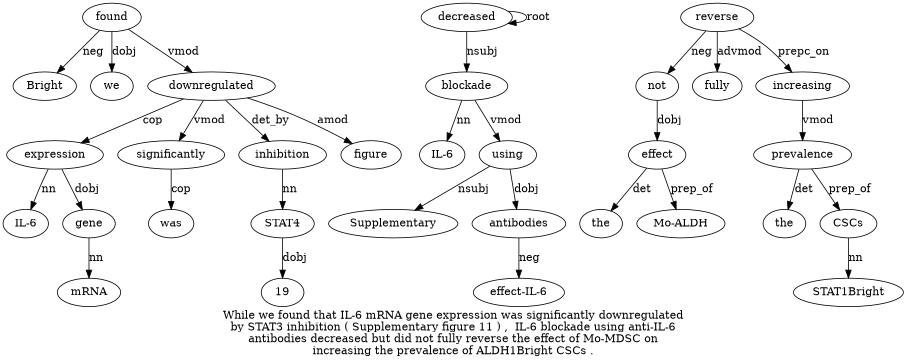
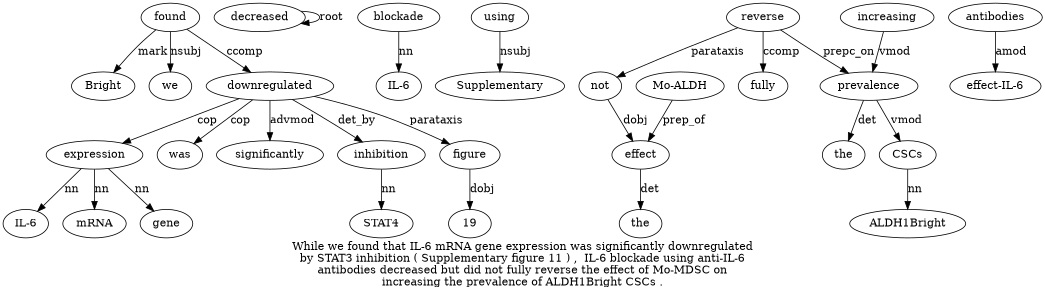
edge "reverse" -> "increasing": now "reverse" -> "prevalence"
edge "decreased" -> "blockade": removed, label "nsubj"
edge "found" -> "Bright": label "neg" -> "mark"
edge "found" -> "we": label "dobj" -> "nsubj"
edge "found" -> "downregulated": label "vmod" -> "ccomp"
edge "reverse" -> "not": label "neg" -> "parataxis"
edge "reverse" -> "fully": label "advmod" -> "ccomp"
edge "blockade" -> "using": removed, label "vmod"
edge "downregulated" -> "significantly": label "vmod" -> "advmod"
edge "downregulated" -> "figure": label "amod" -> "parataxis"
edge "significantly" -> "was": now "downregulated" -> "was"
edge "using" -> "antibodies": removed, label "dobj"
edge "effect" -> "Mo-ALDH": reversed
edge "expression" -> "gene": label "dobj" -> "nn"
edge "prevalence" -> "CSCs": label "prep_of" -> "vmod"
edge "gene" -> "mRNA": now "expression" -> "mRNA"
edge "STAT4" -> "19": now "figure" -> "19"
edge "antibodies" -> "effect-IL-6": label "neg" -> "amod"
node "STAT1Bright": label "STAT1Bright" -> "ALDH1Bright"
